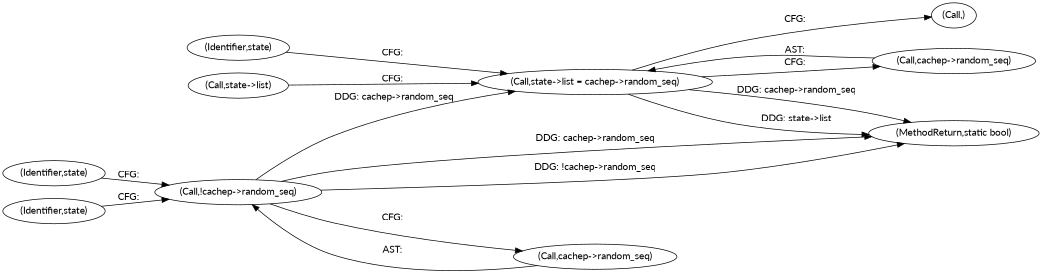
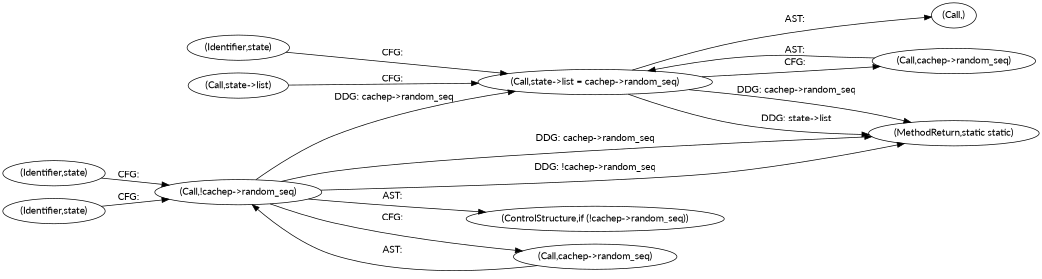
edge "(Call,state->list = cachep->random_seq)" -> "(Call,)": label "CFG: " -> "AST: "
node "(MethodReturn,static bool)": label "(MethodReturn,static bool)" -> "(MethodReturn,static static)"
node "(ControlStructure,if (!cachep->random_seq))": added
